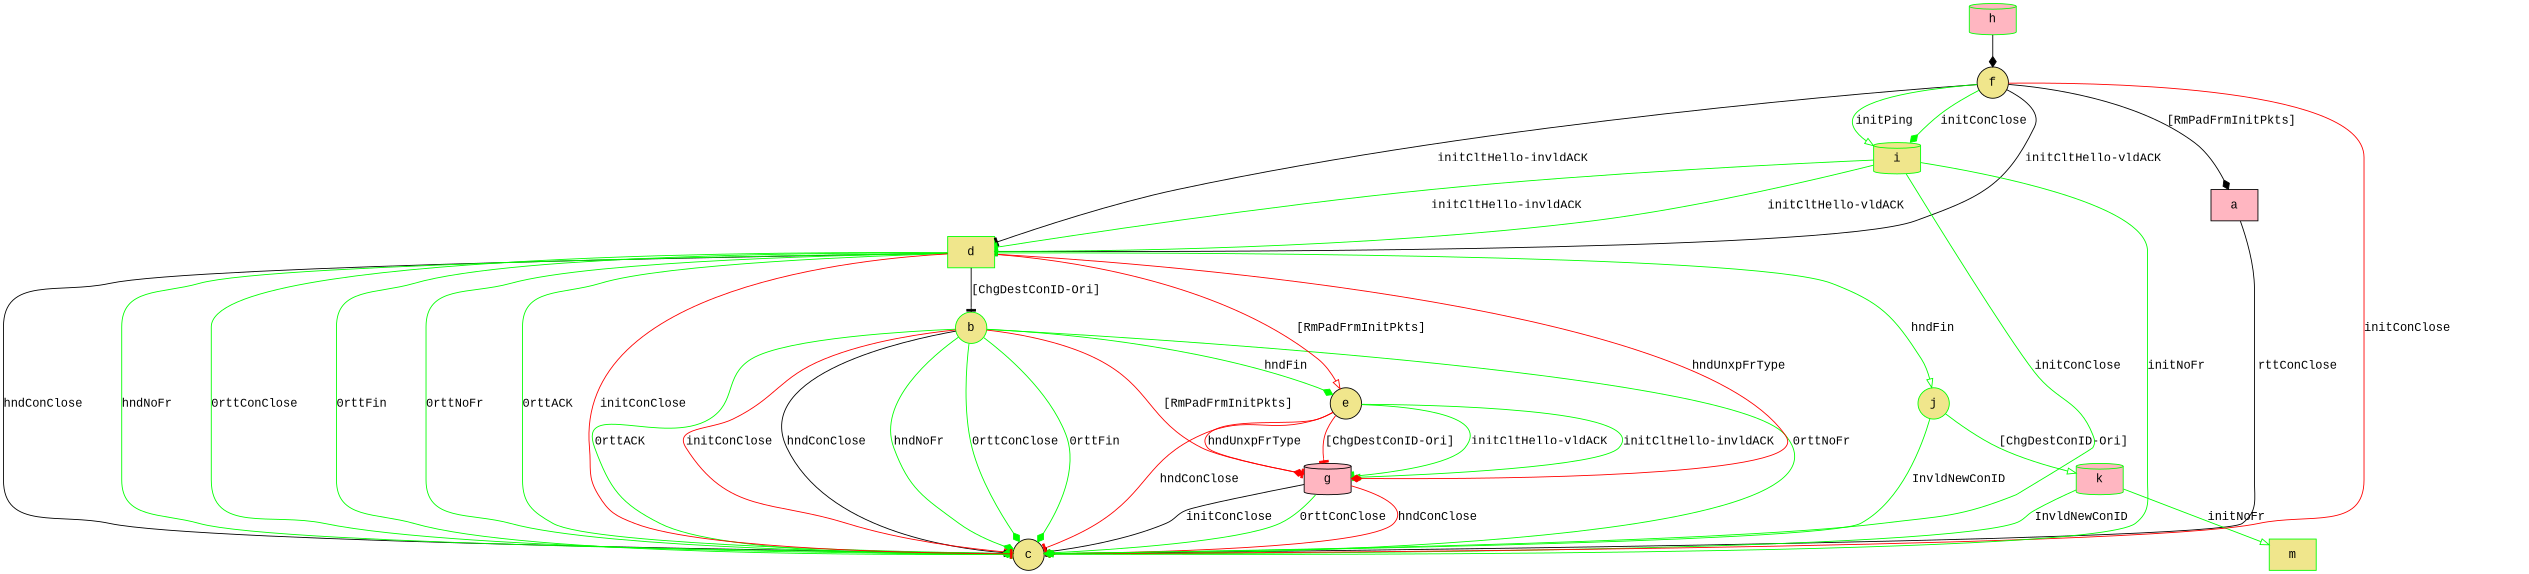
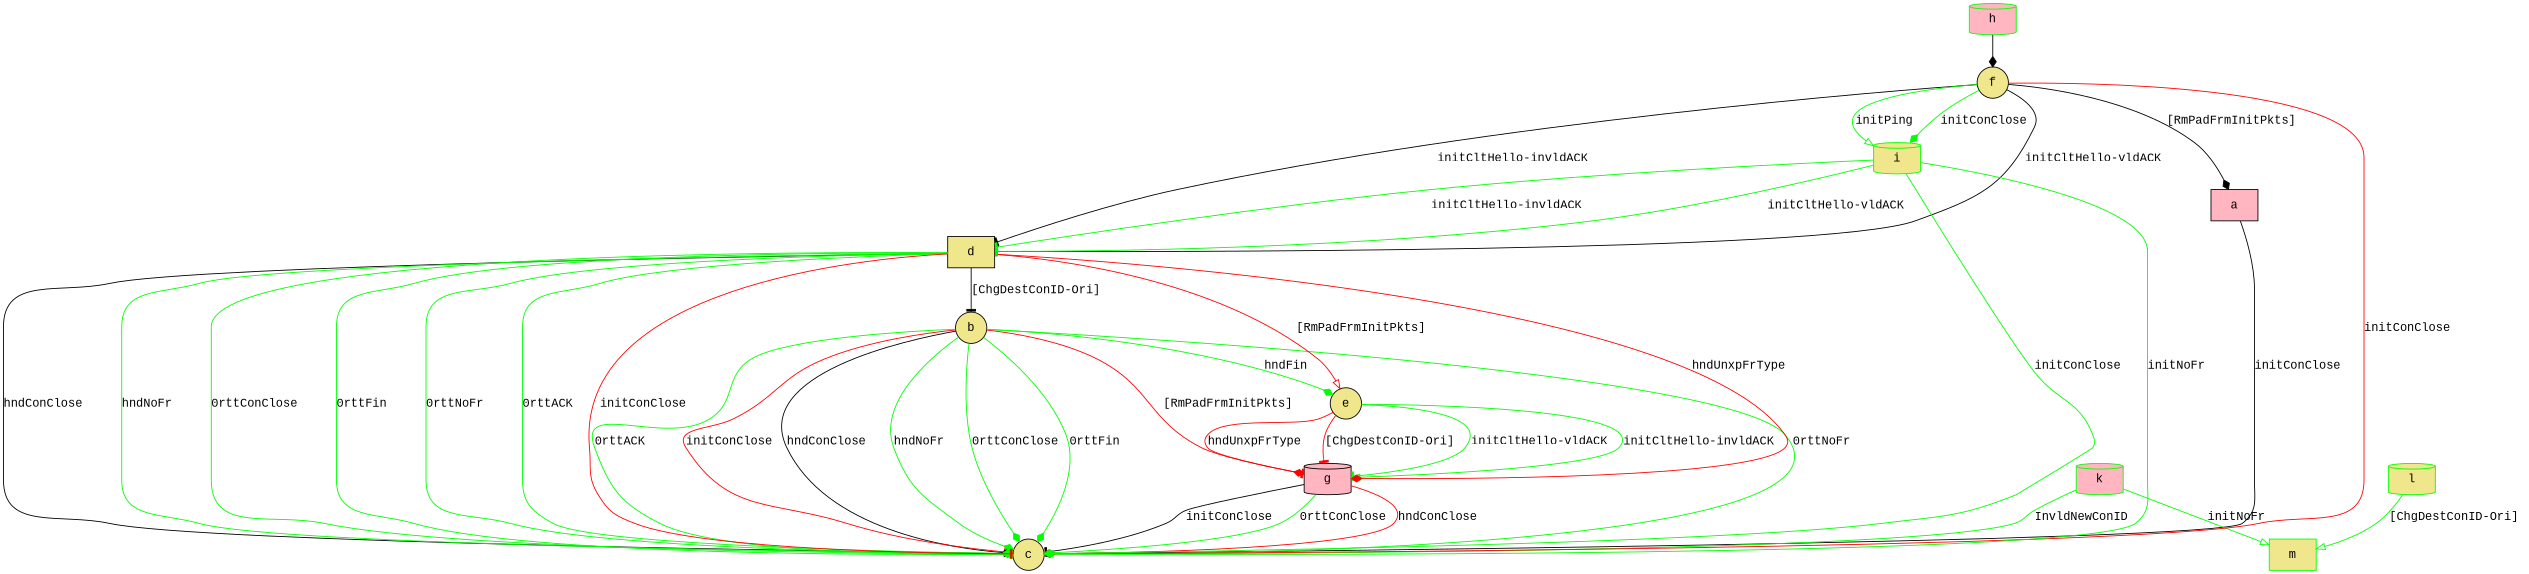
node "d": color green -> black
node "b": color green -> black
edge "a" -> "c": label "rttConClose " -> "initConClose "
node "j": removed
edge "e" -> "c": removed, label "hndConClose"
node "l": added
